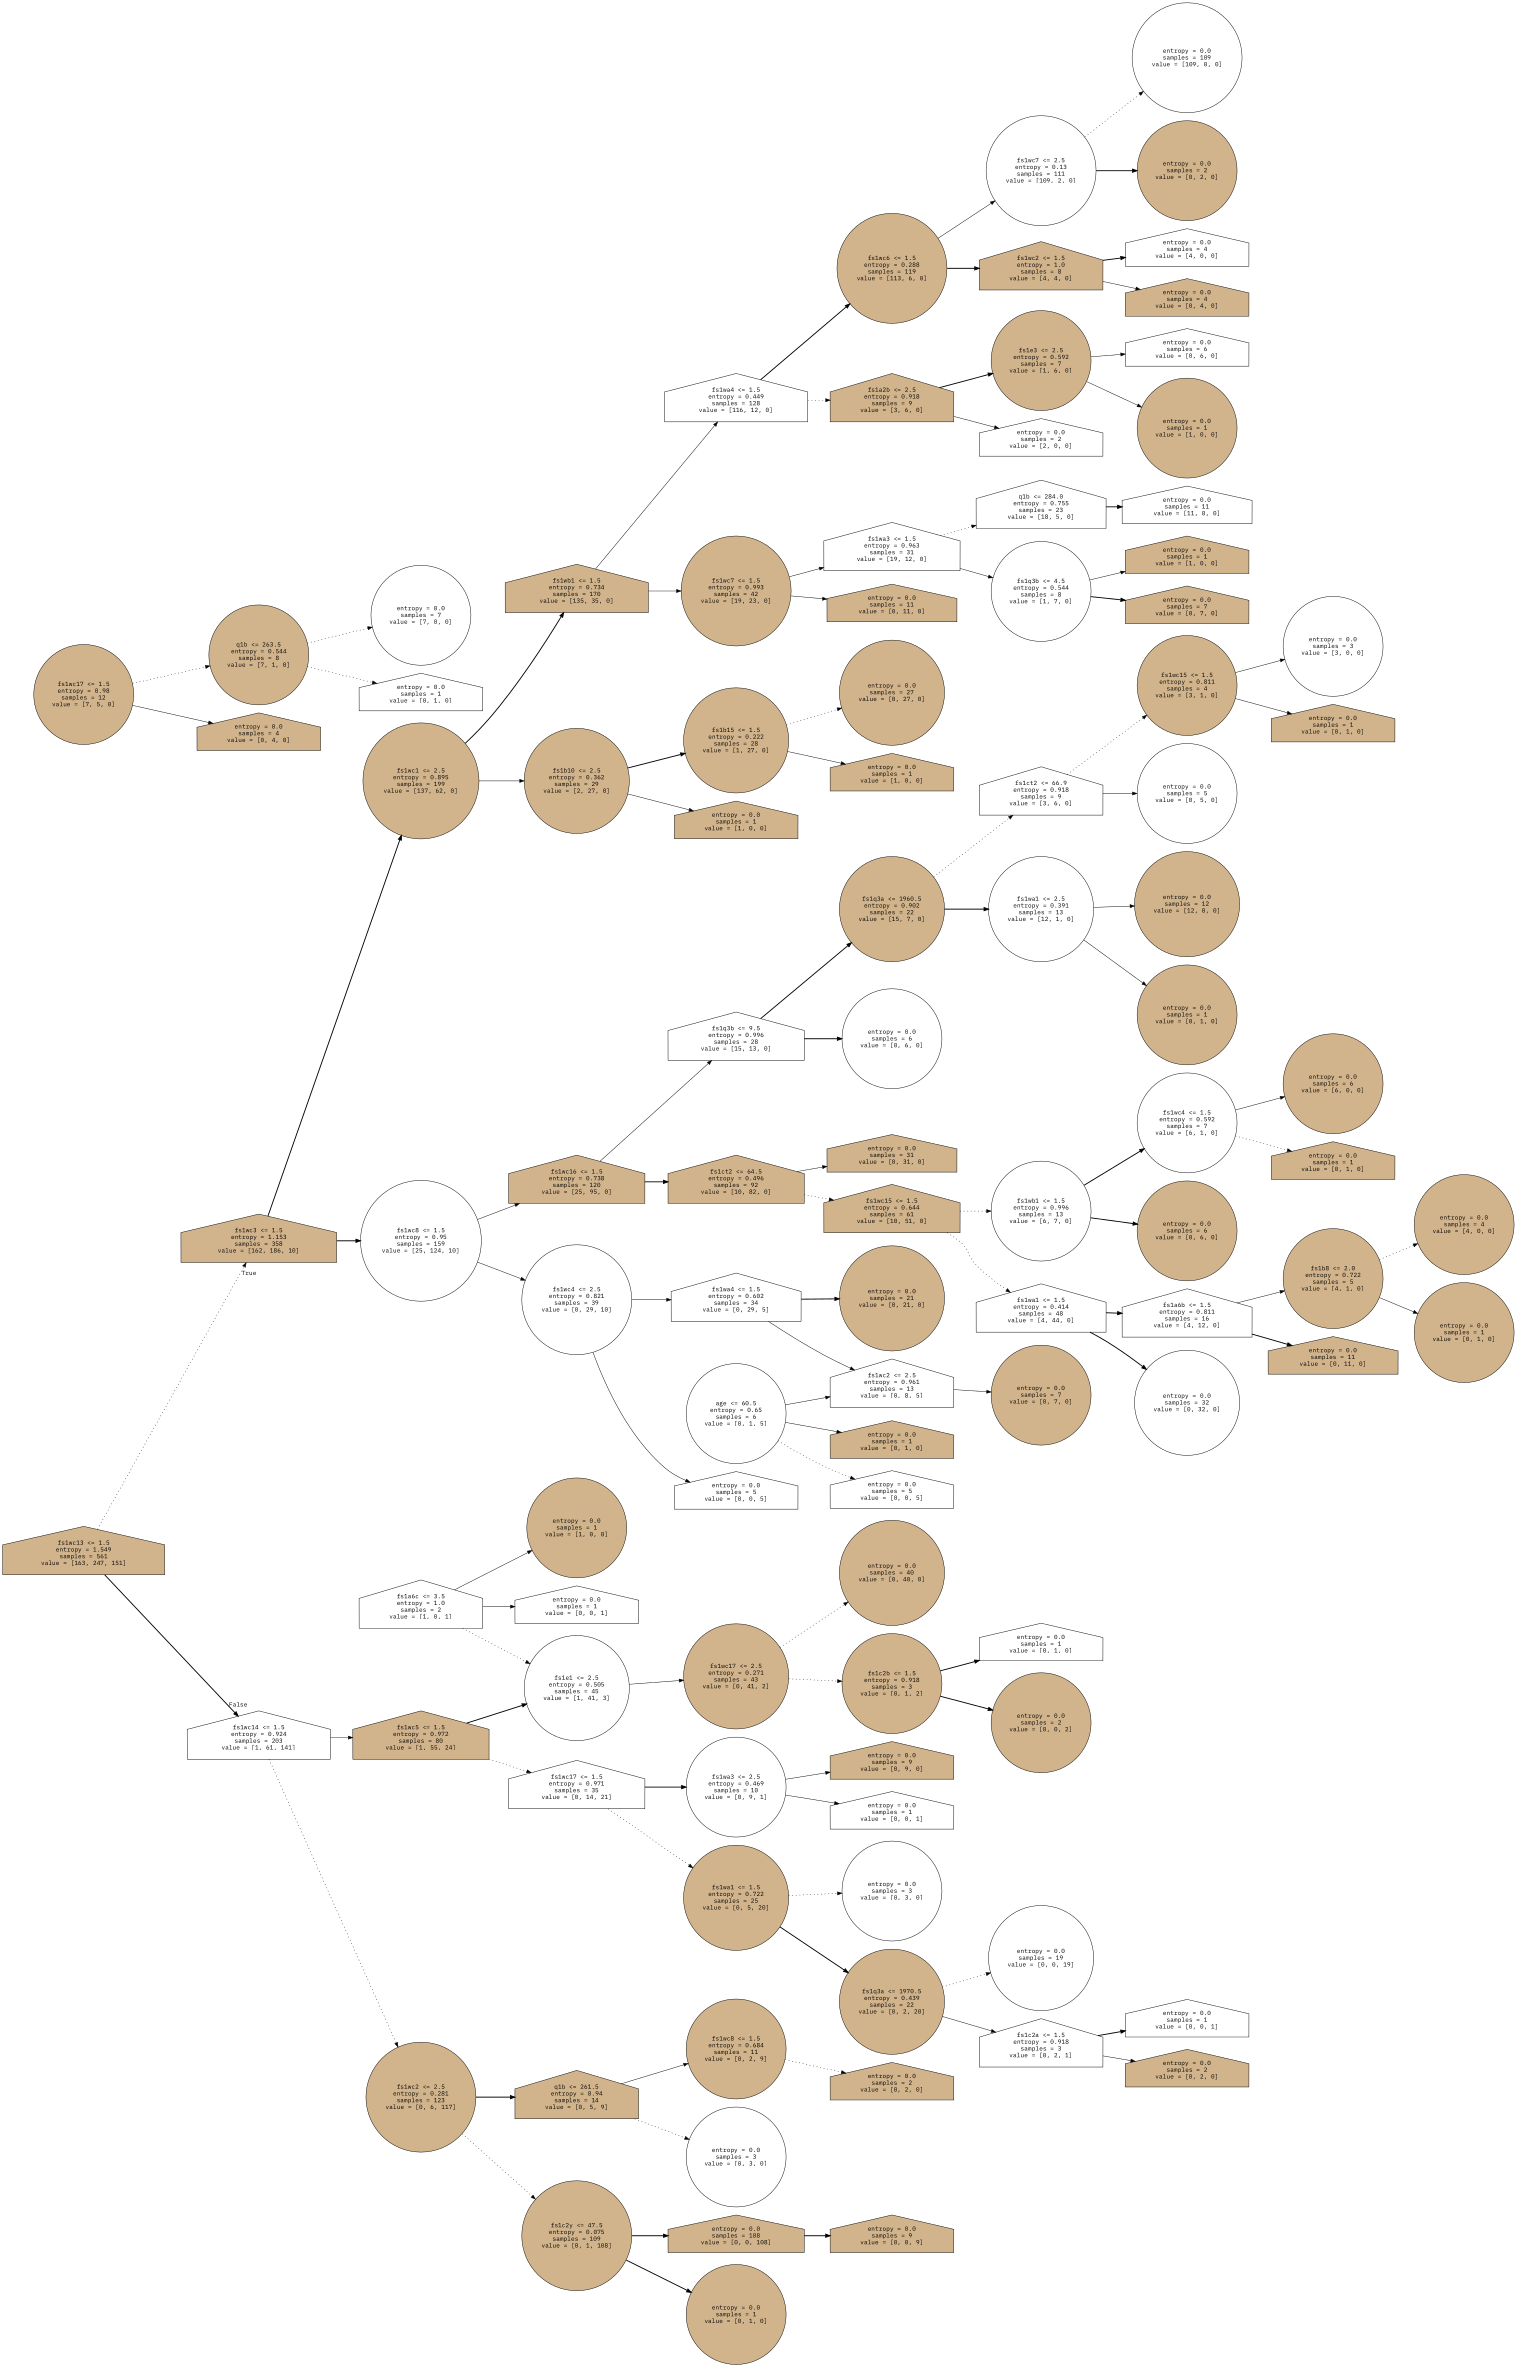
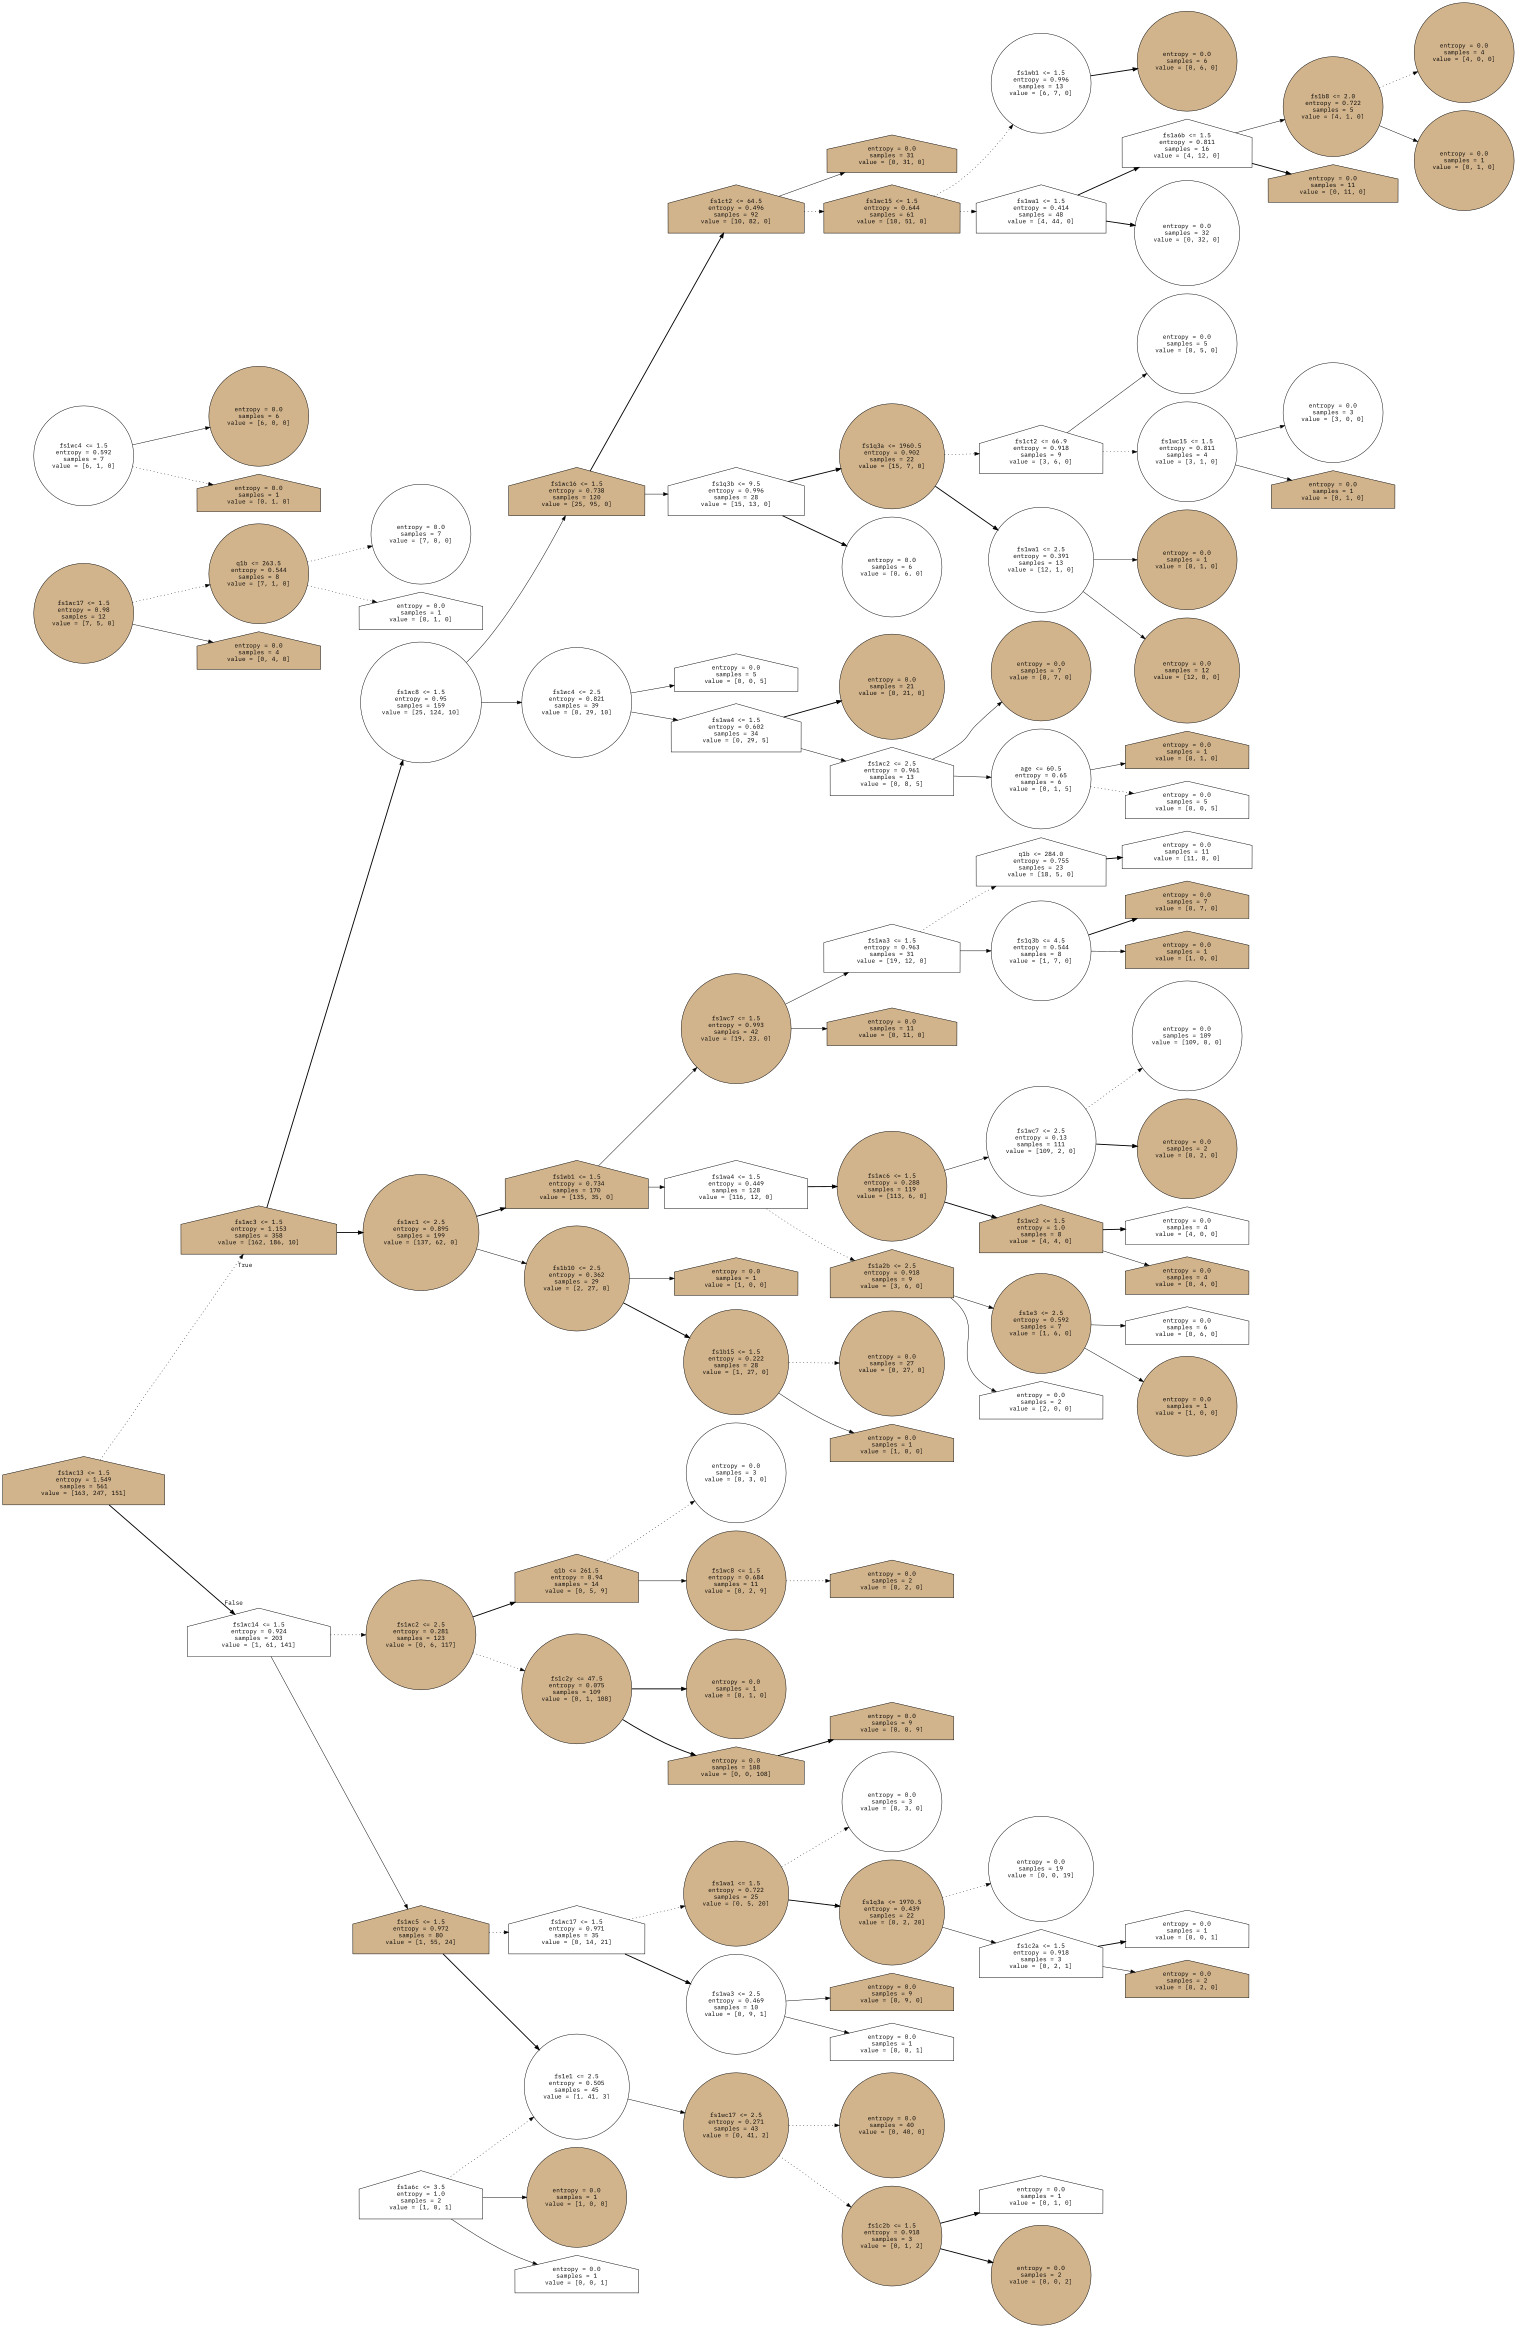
edge "fs1a2b <= 2.5 entropy = 0.918 samples = 9 value = [3, 6, 0]" -> "fs1e3 <= 2.5 entropy = 0.592 samples = 7 value = [1, 6, 0]": style bold -> solid
node "fs1wc15 <= 1.5 entropy = 0.811 samples = 4 value = [3, 1, 0]": fillcolor tan -> white
edge "fs1wb1 <= 1.5 entropy = 0.996 samples = 13 value = [6, 7, 0]" -> "fs1wc4 <= 1.5 entropy = 0.592 samples = 7 value = [6, 1, 0]": removed
edge "age <= 60.5 entropy = 0.65 samples = 6 value = [0, 1, 5]" -> "fs1wc2 <= 2.5 entropy = 0.961 samples = 13 value = [0, 8, 5]": reversed
